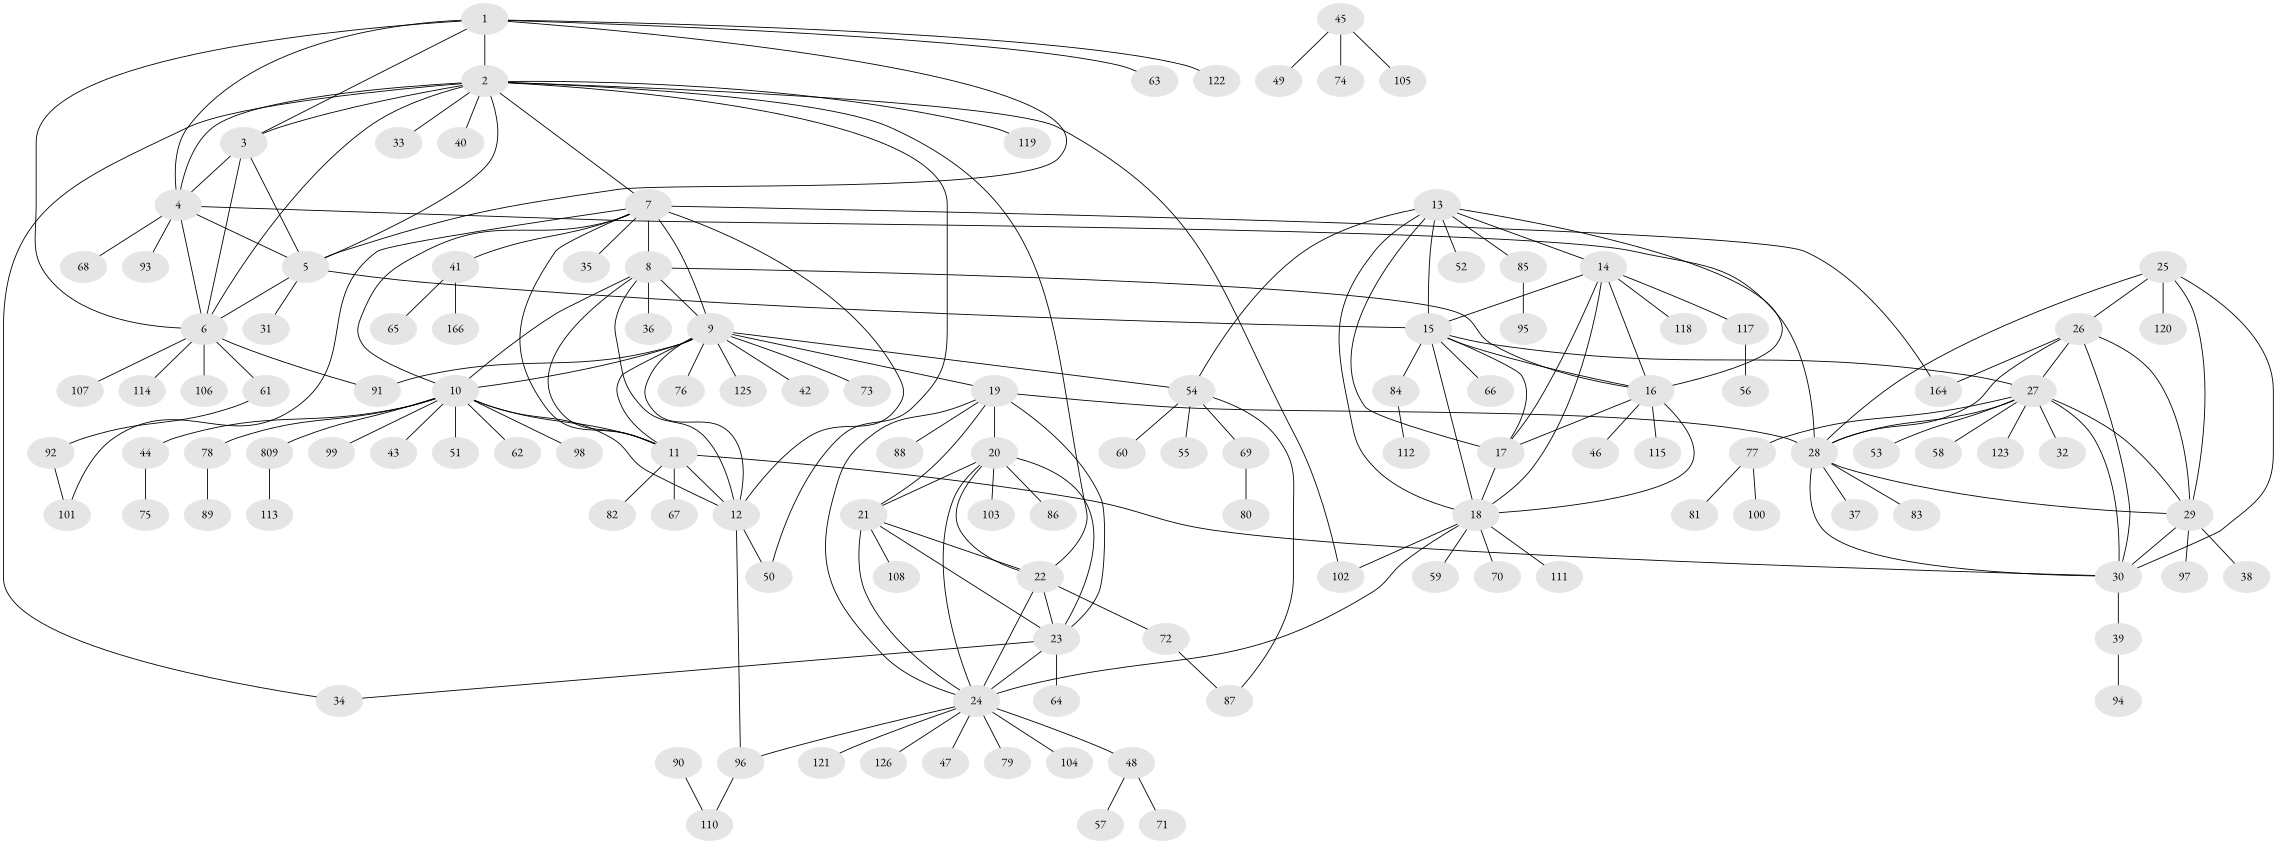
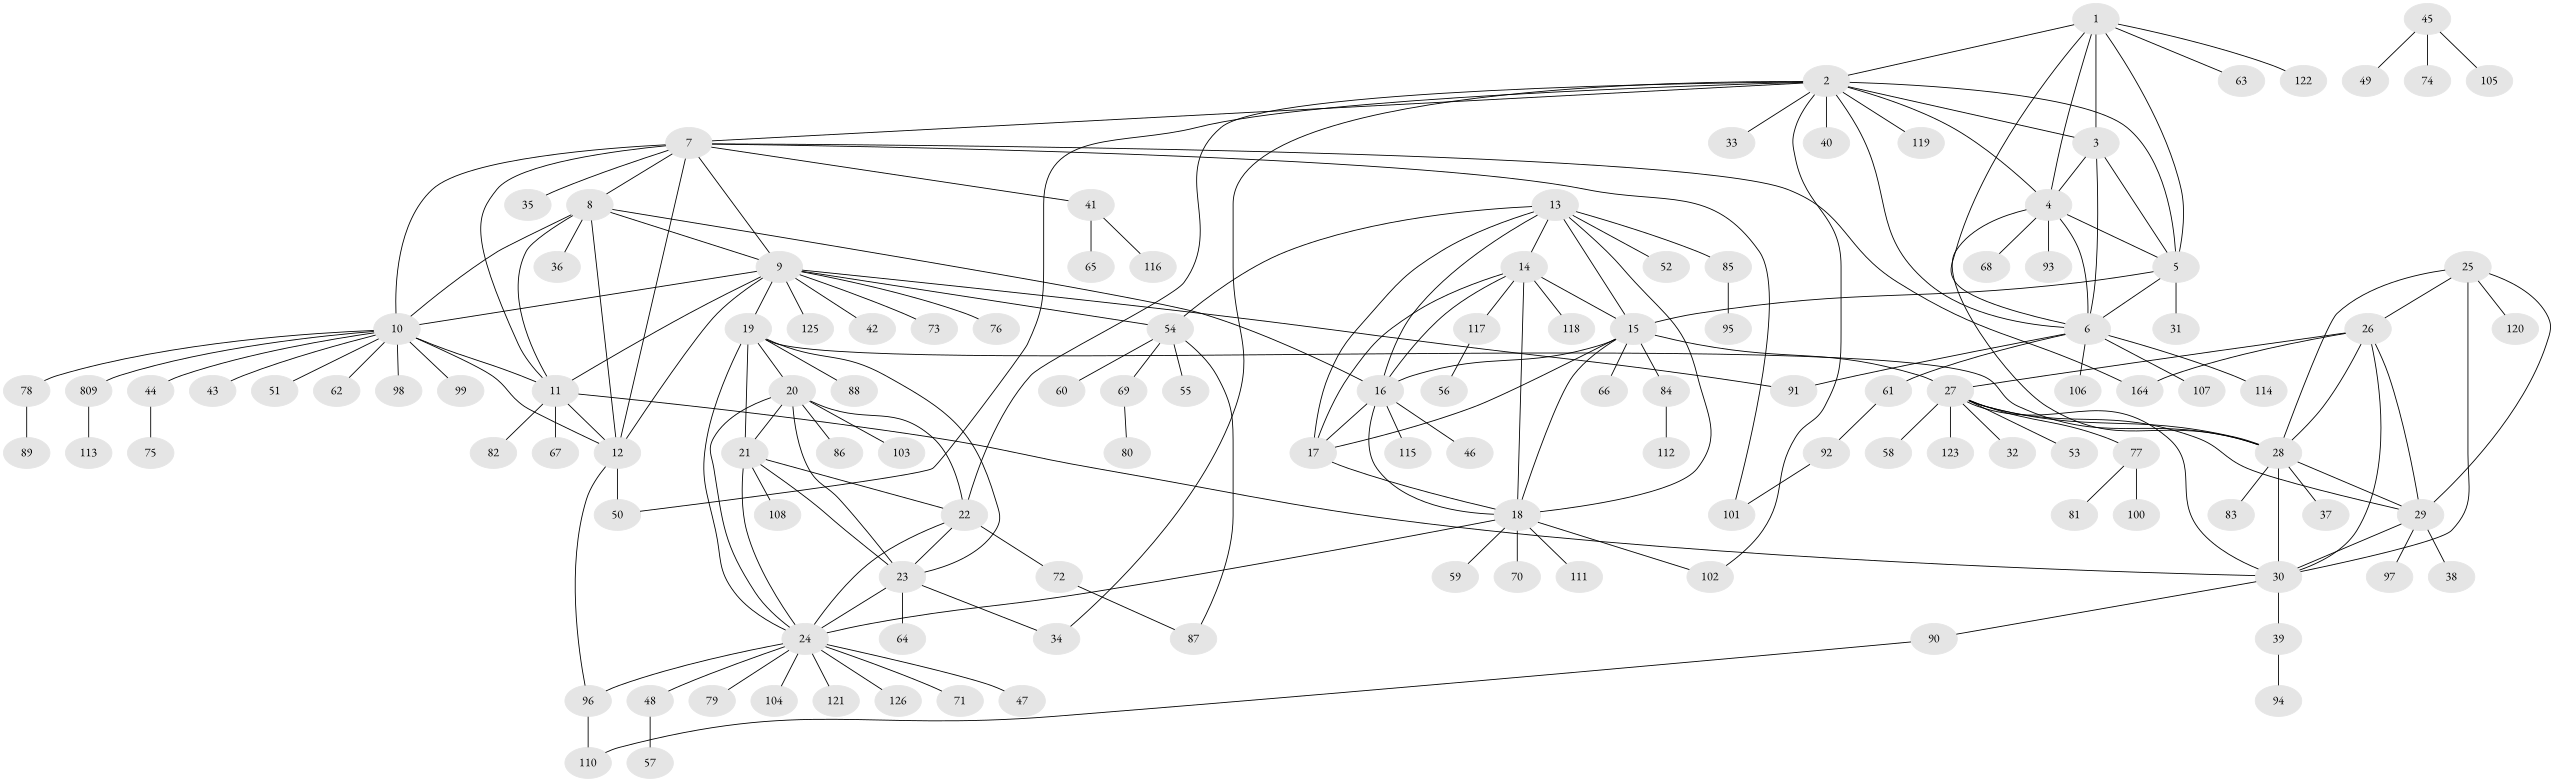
node "166": label "166" -> "116"
edge "30" -- "90": added
edge "48" -- "71": now "24" -- "71"
